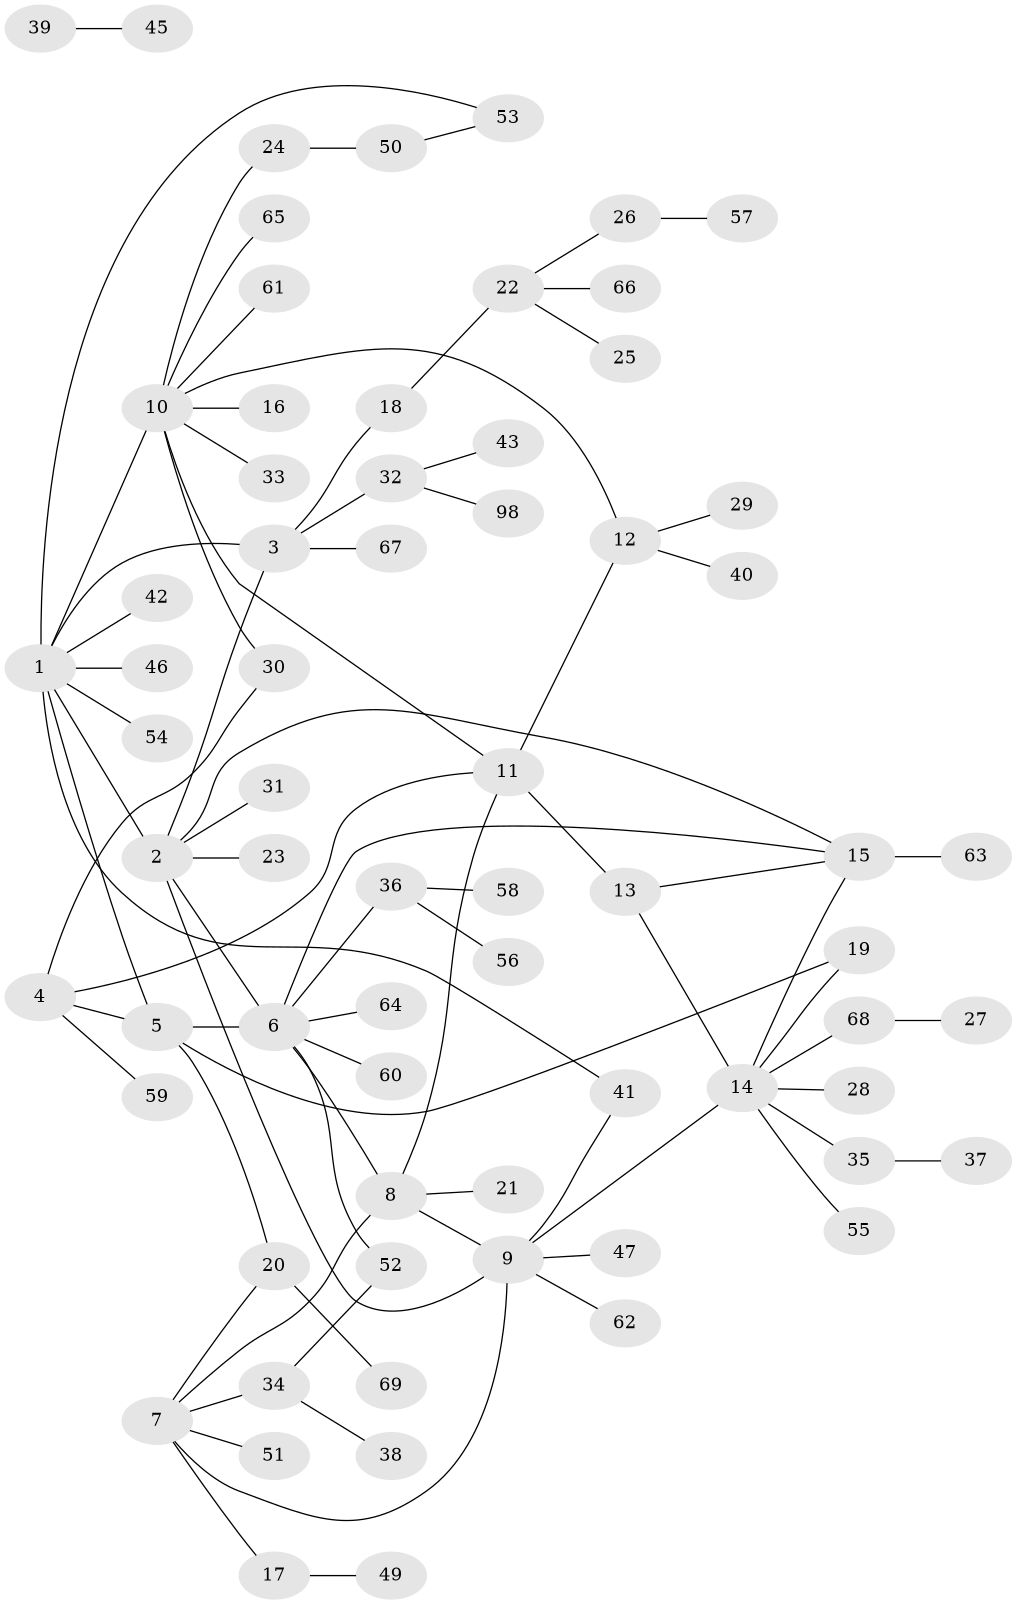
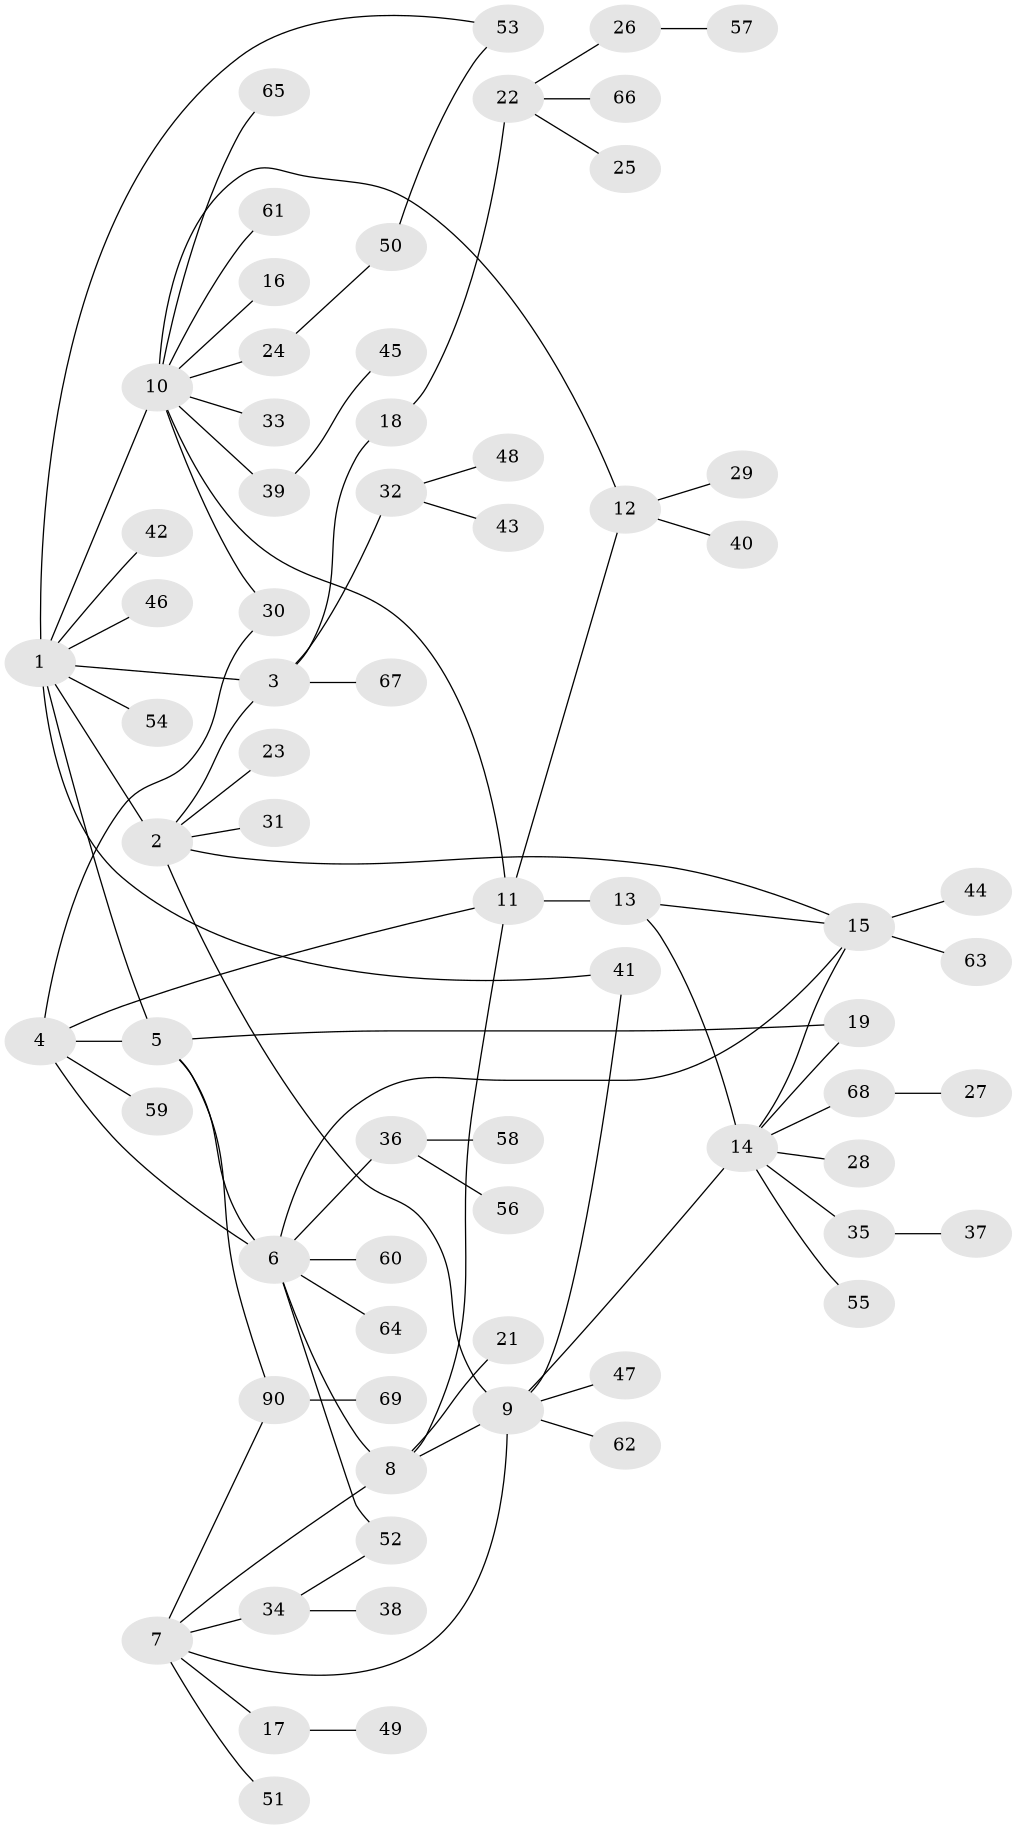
edge "10" -- "39": added
node "98": label "98" -> "48"
node "44": added
edge "2" -- "6": now "4" -- "6"
node "20": label "20" -> "90"
